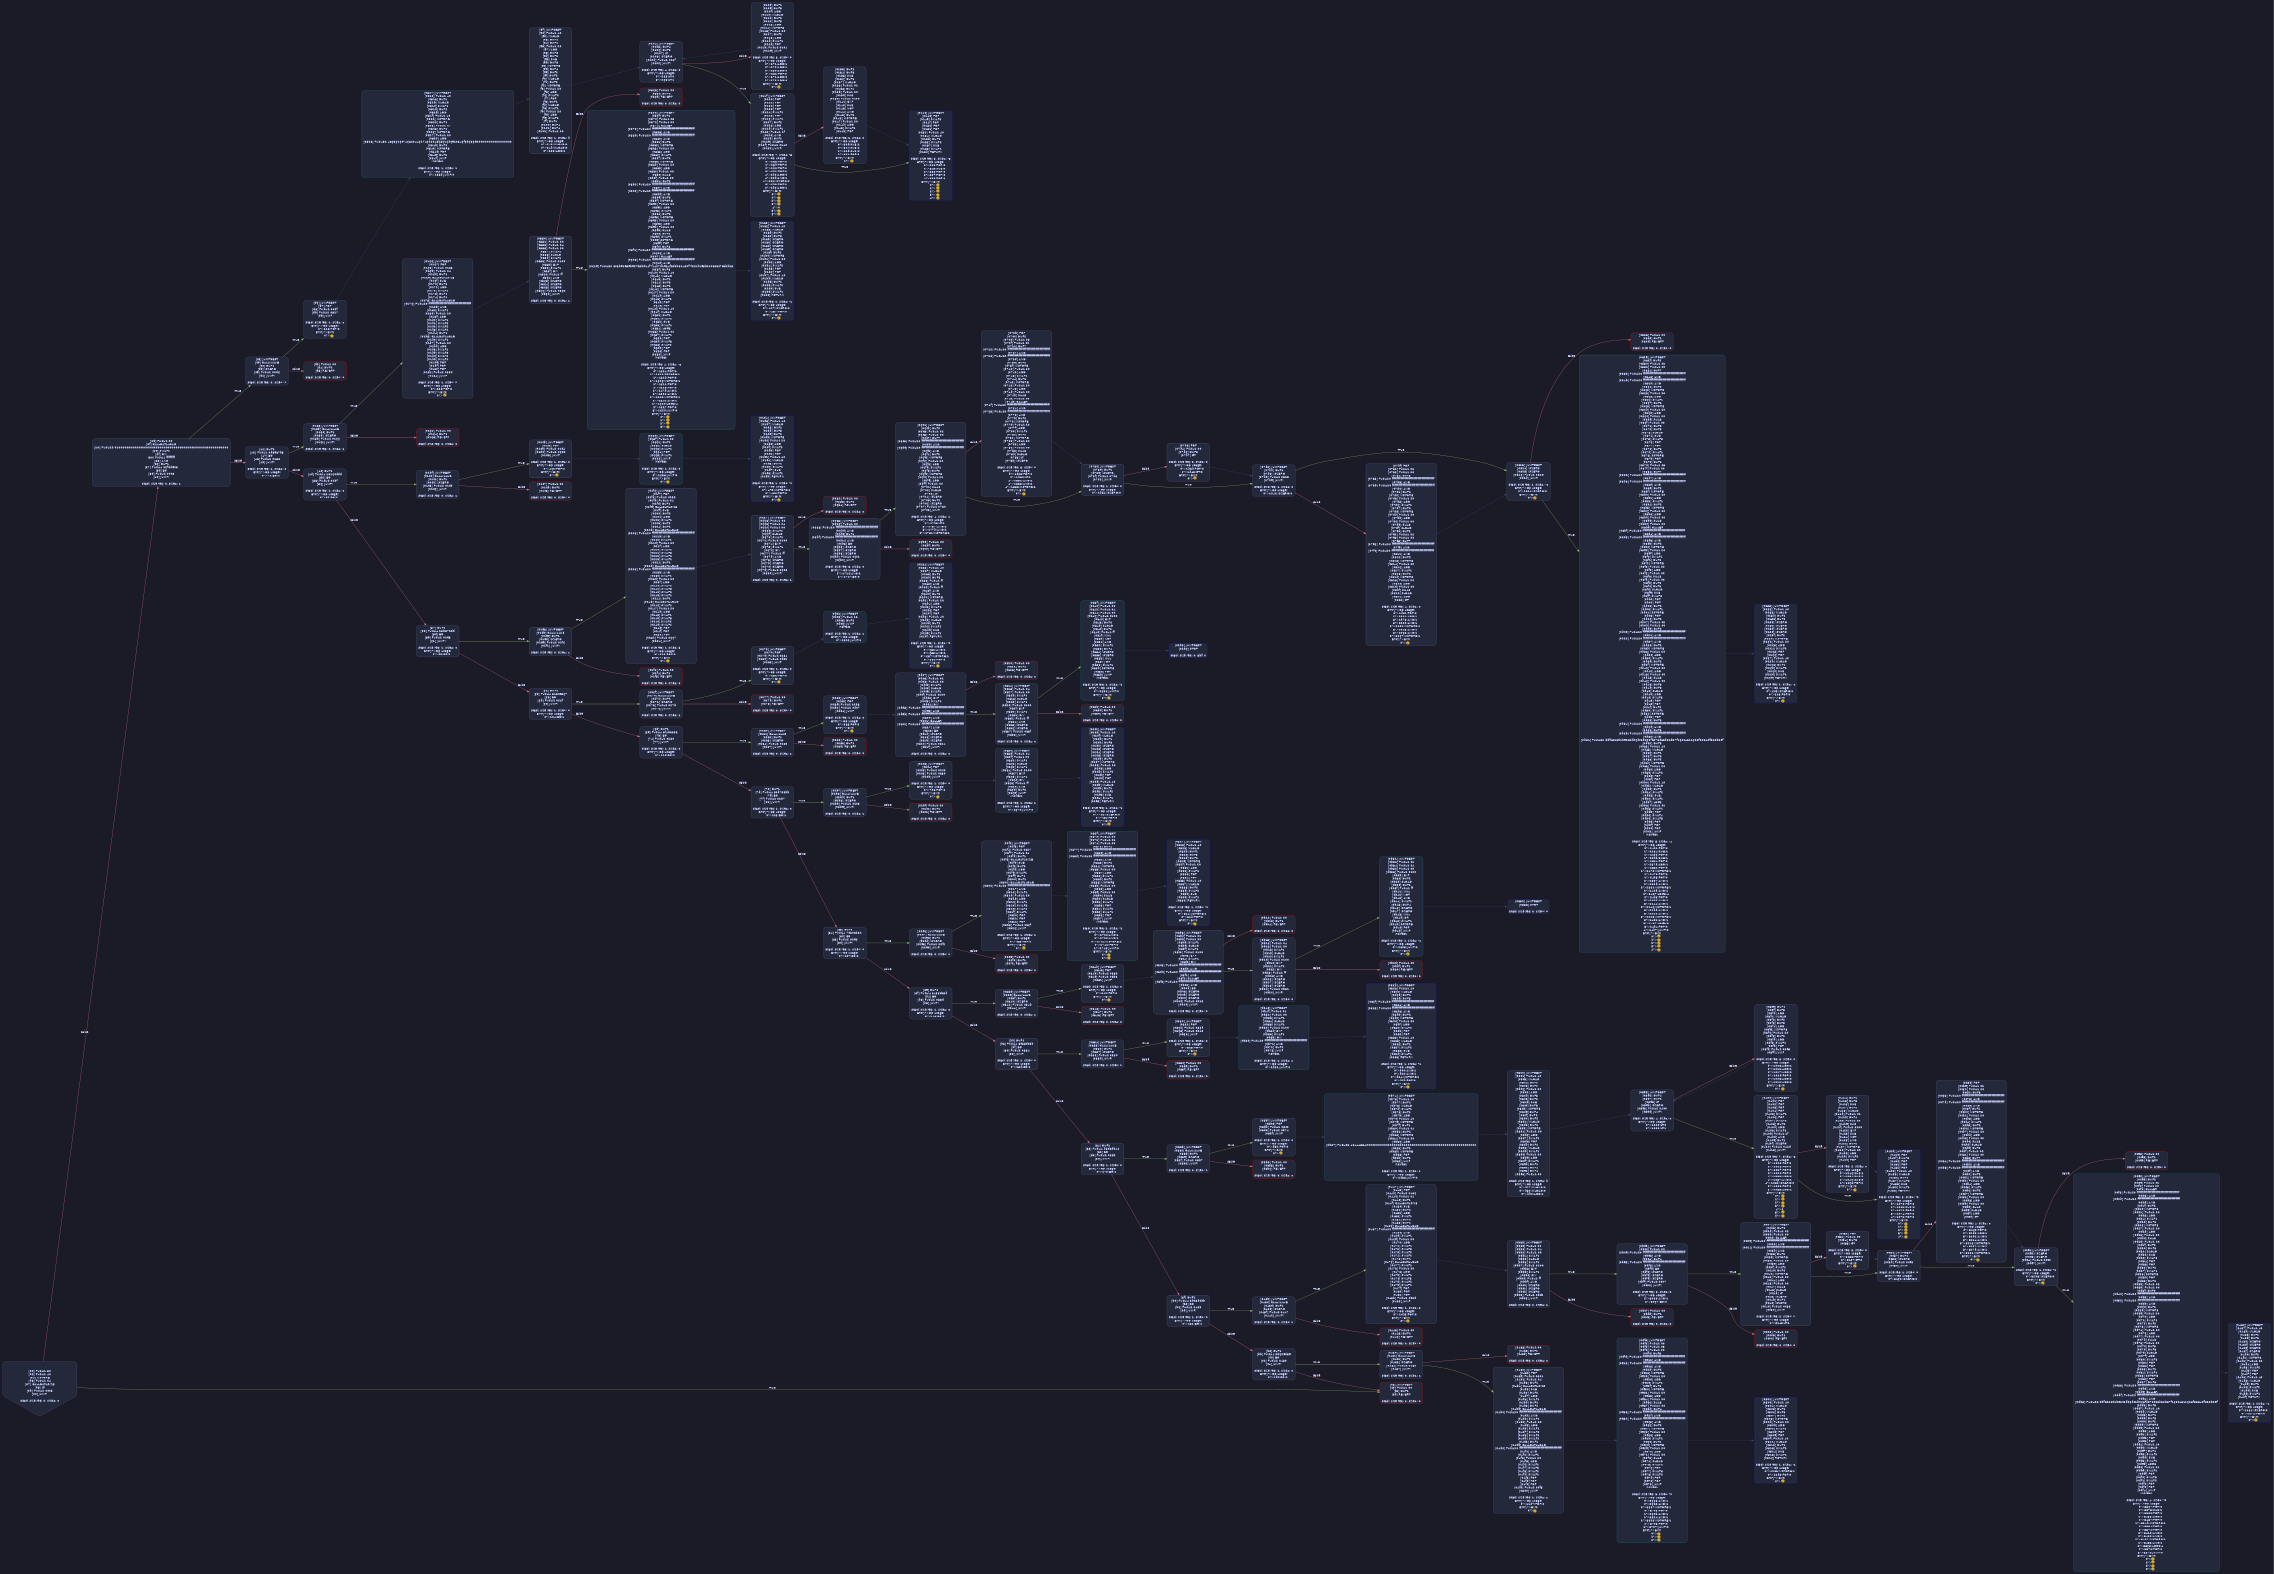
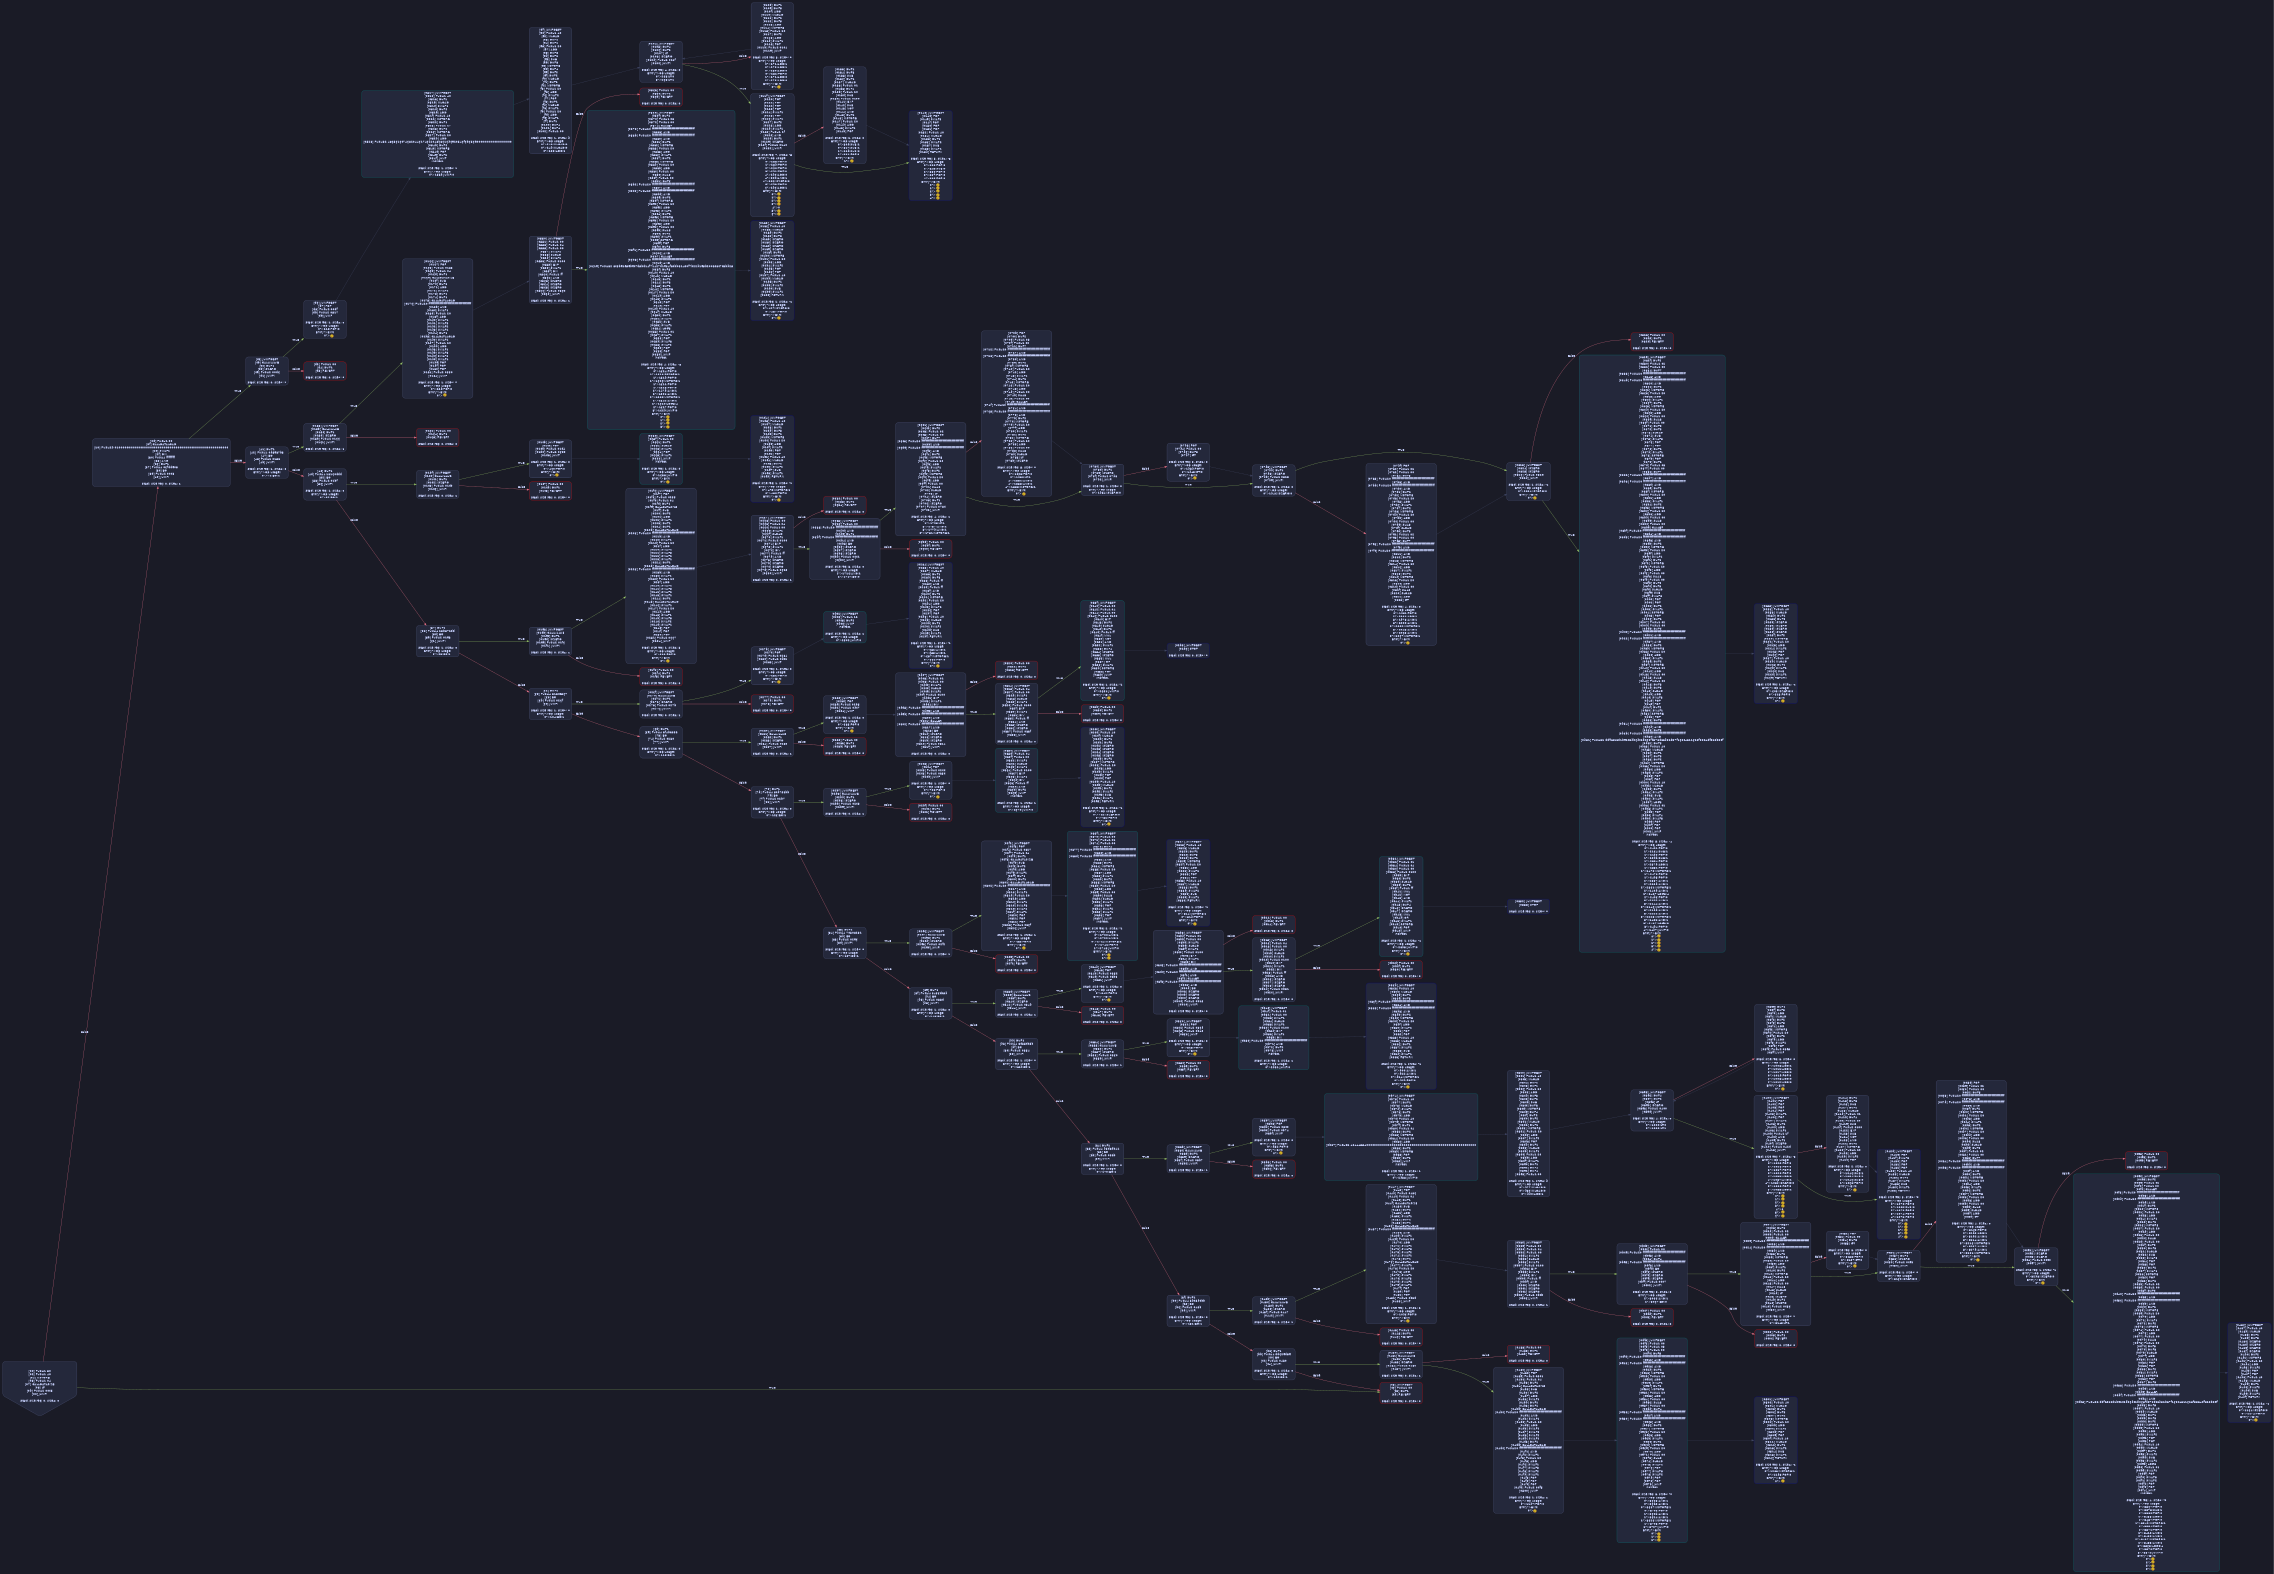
node "[02b5] JUMPDEST [02b6] STOP Stack size req: 0, abf: 0": label "[02b5] JUMPDEST [02b6] STOP Stack size req: 0, abf: 0" -> "[02b5] JUMPDEST [02b6] STOP Stack size req: 0, sizeΔ: 0"
